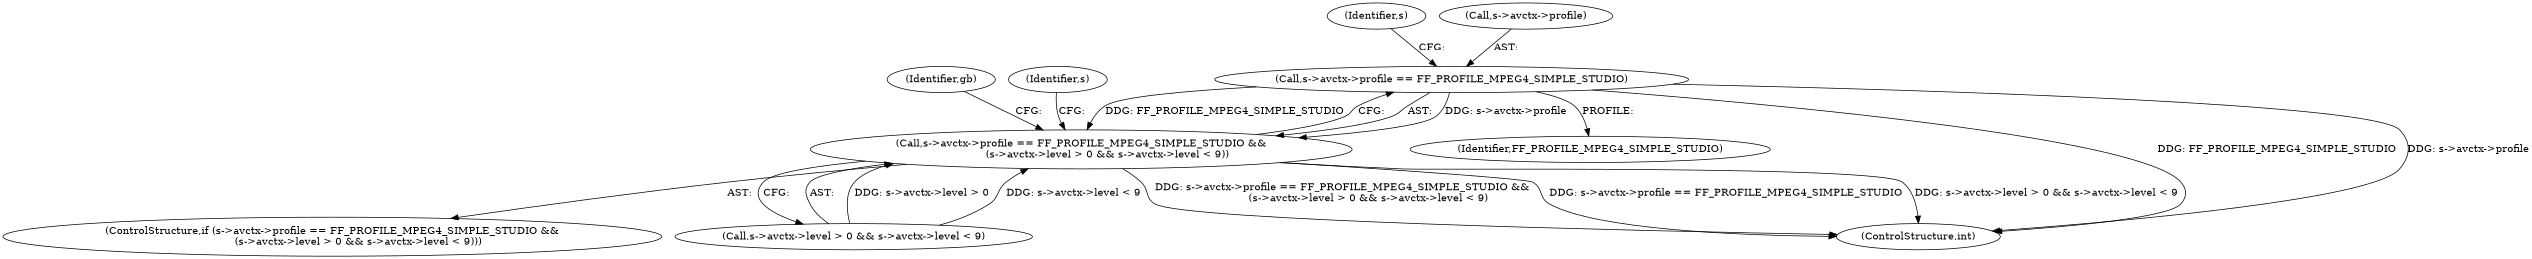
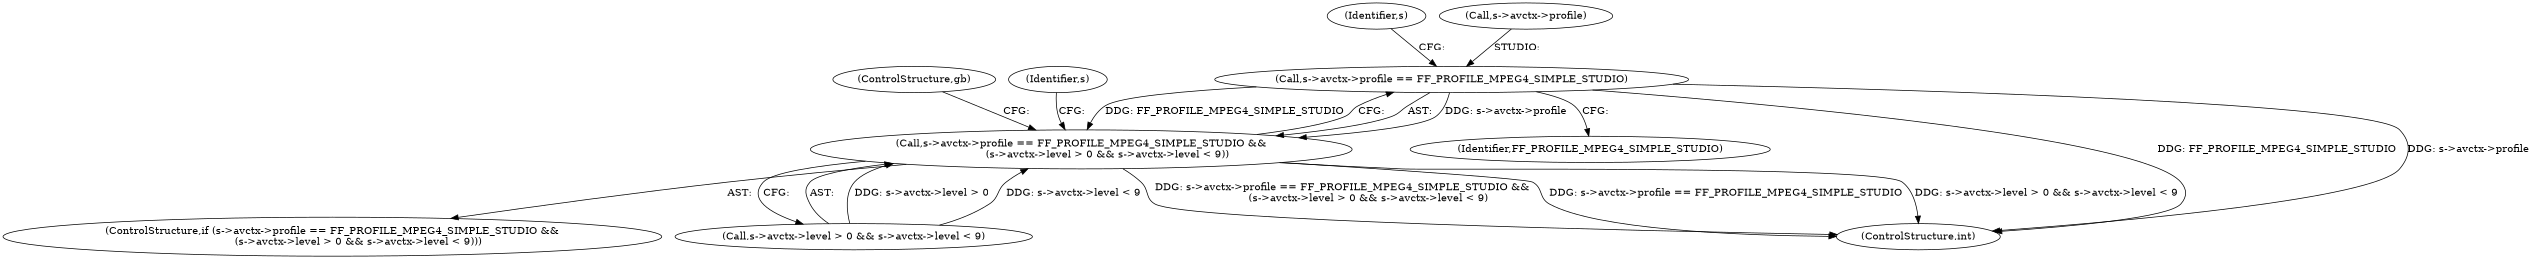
edge "(Call,s->avctx->profile)" -> "(Call,s->avctx->profile == FF_PROFILE_MPEG4_SIMPLE_STUDIO)": label "AST: " -> "STUDIO: "
node "(Identifier,gb)": label "(Identifier,gb)" -> "(ControlStructure,gb)"
edge "(Call,s->avctx->profile == FF_PROFILE_MPEG4_SIMPLE_STUDIO)" -> "(Identifier,FF_PROFILE_MPEG4_SIMPLE_STUDIO)": label "PROFILE: " -> "CFG: "
